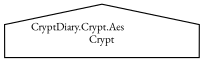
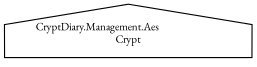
node "CryptDiary.Crypt.Aes Crypt": label "CryptDiary.Crypt.Aes Crypt" -> "CryptDiary.Management.Aes Crypt"
